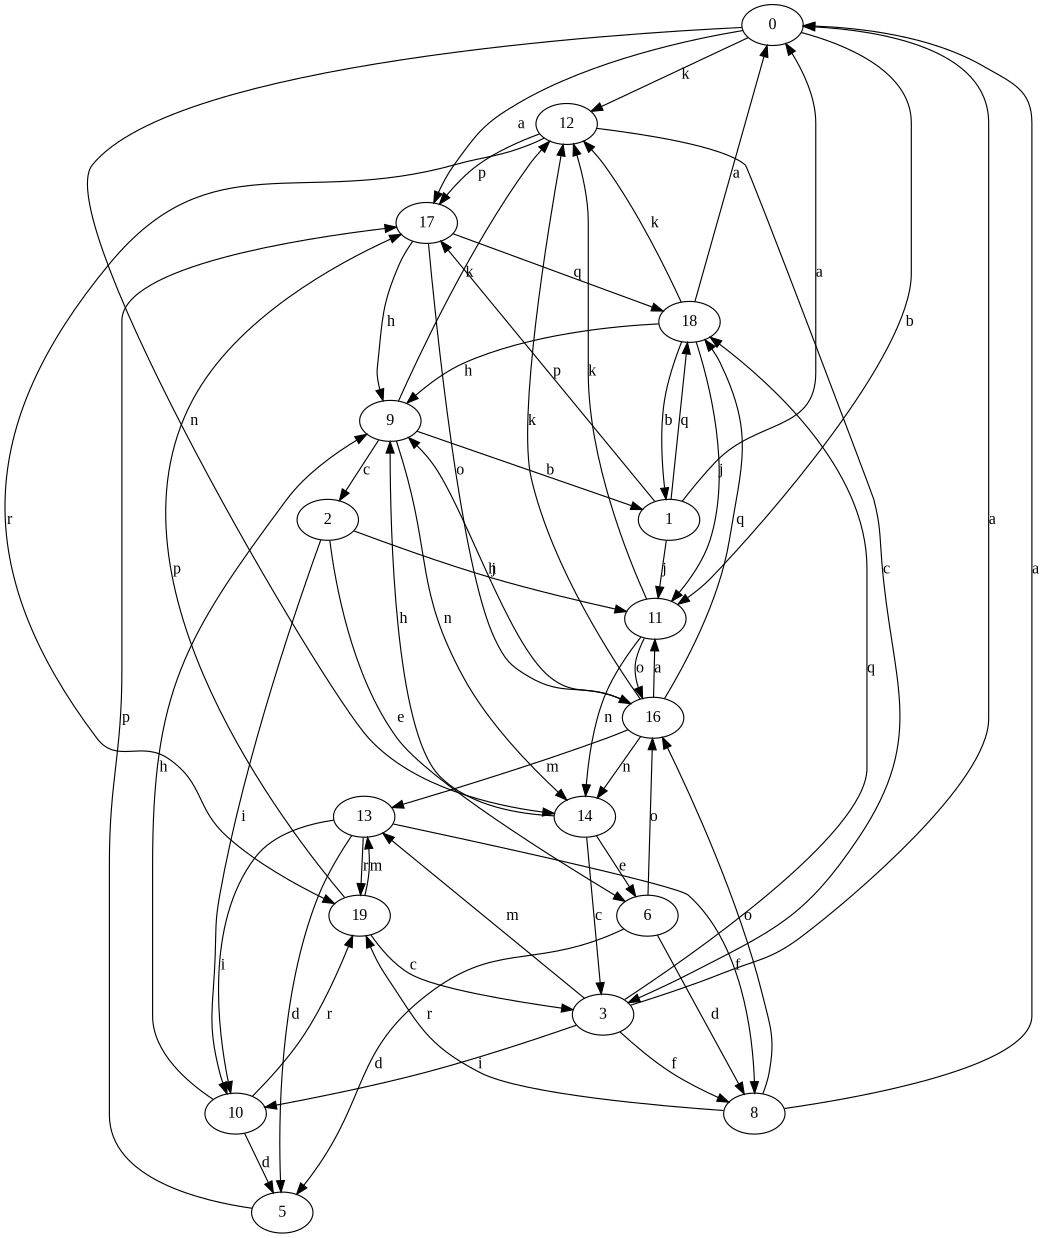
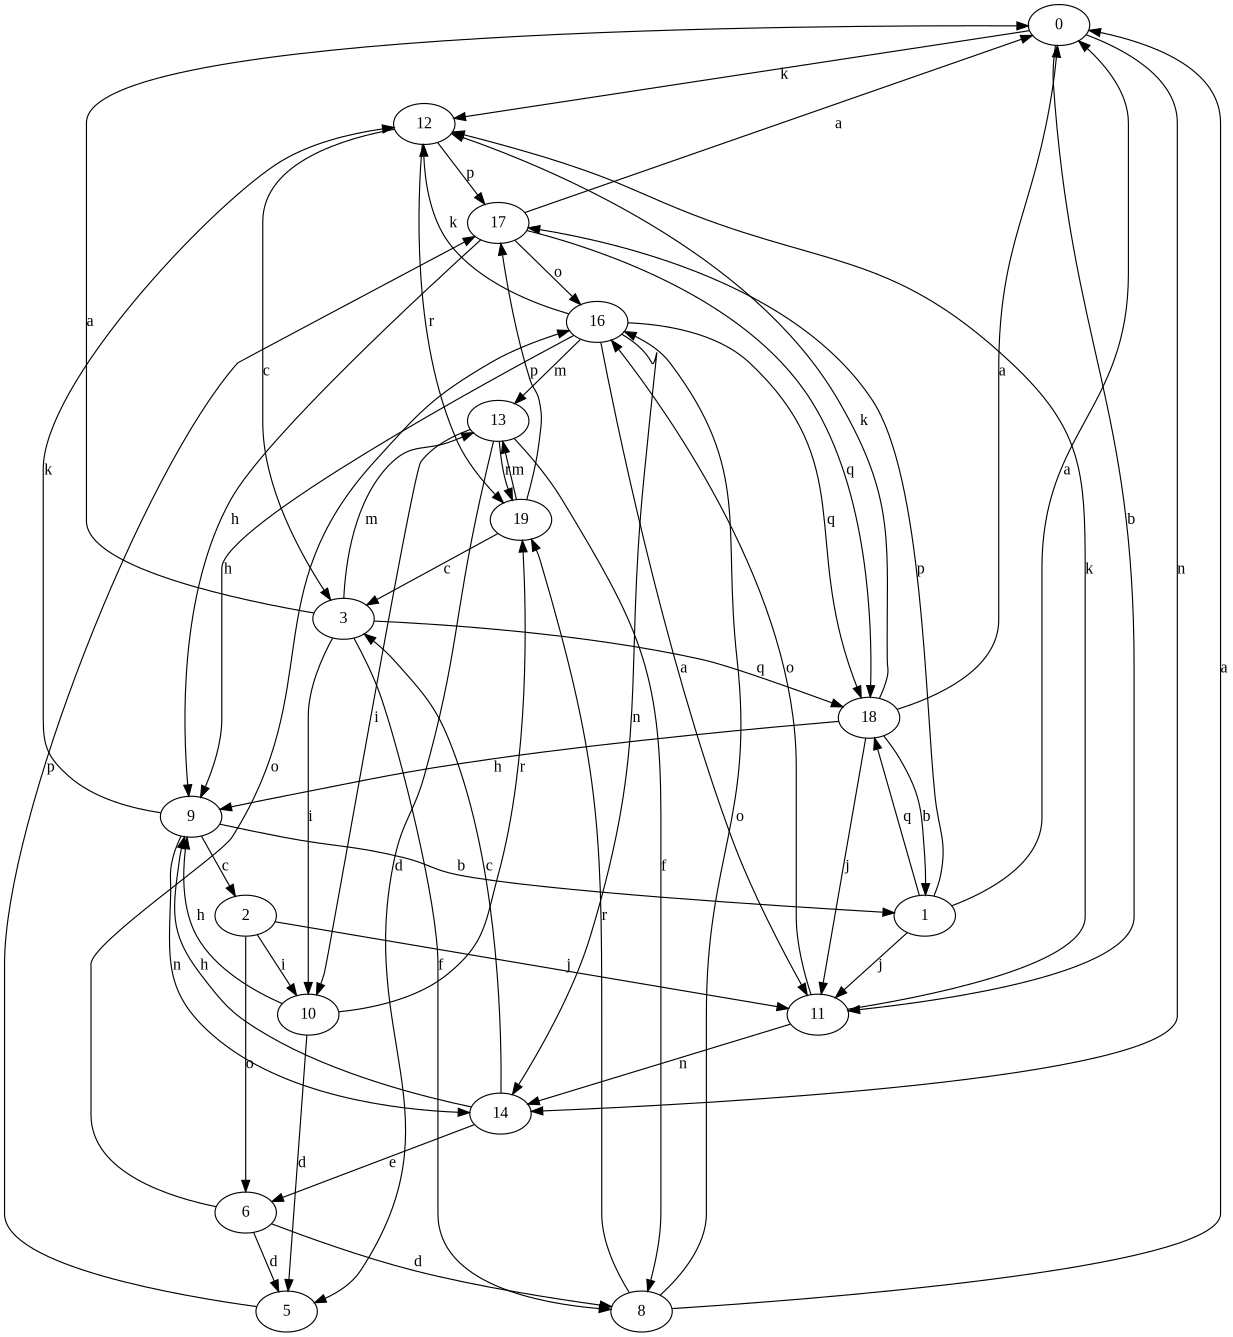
edge "0" -> "17": reversed
edge "2" -> "6": label "e" -> "o"
